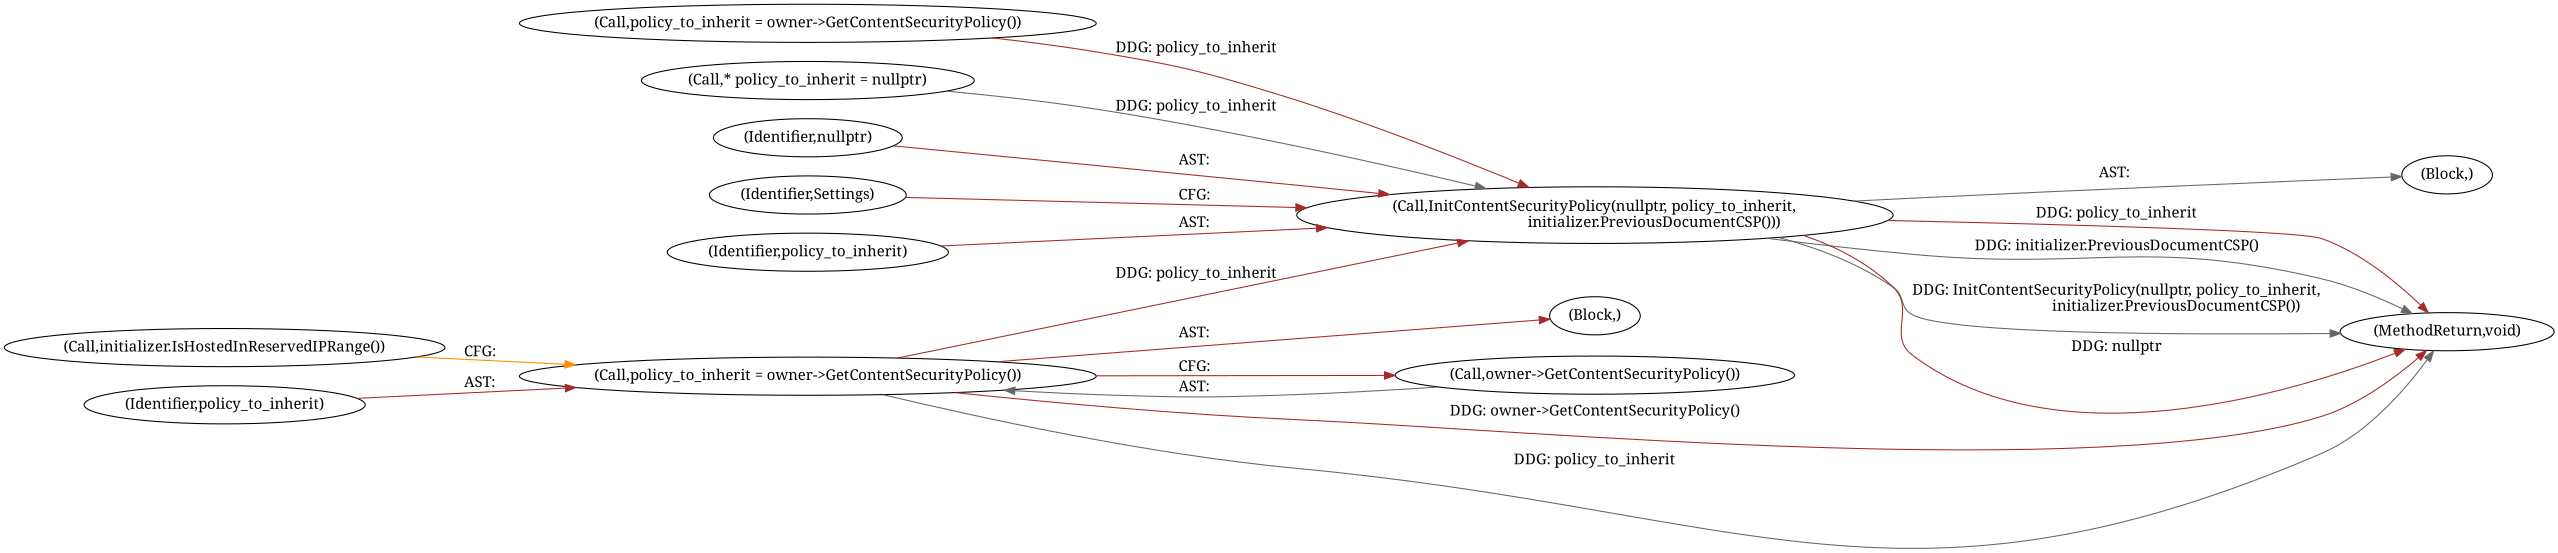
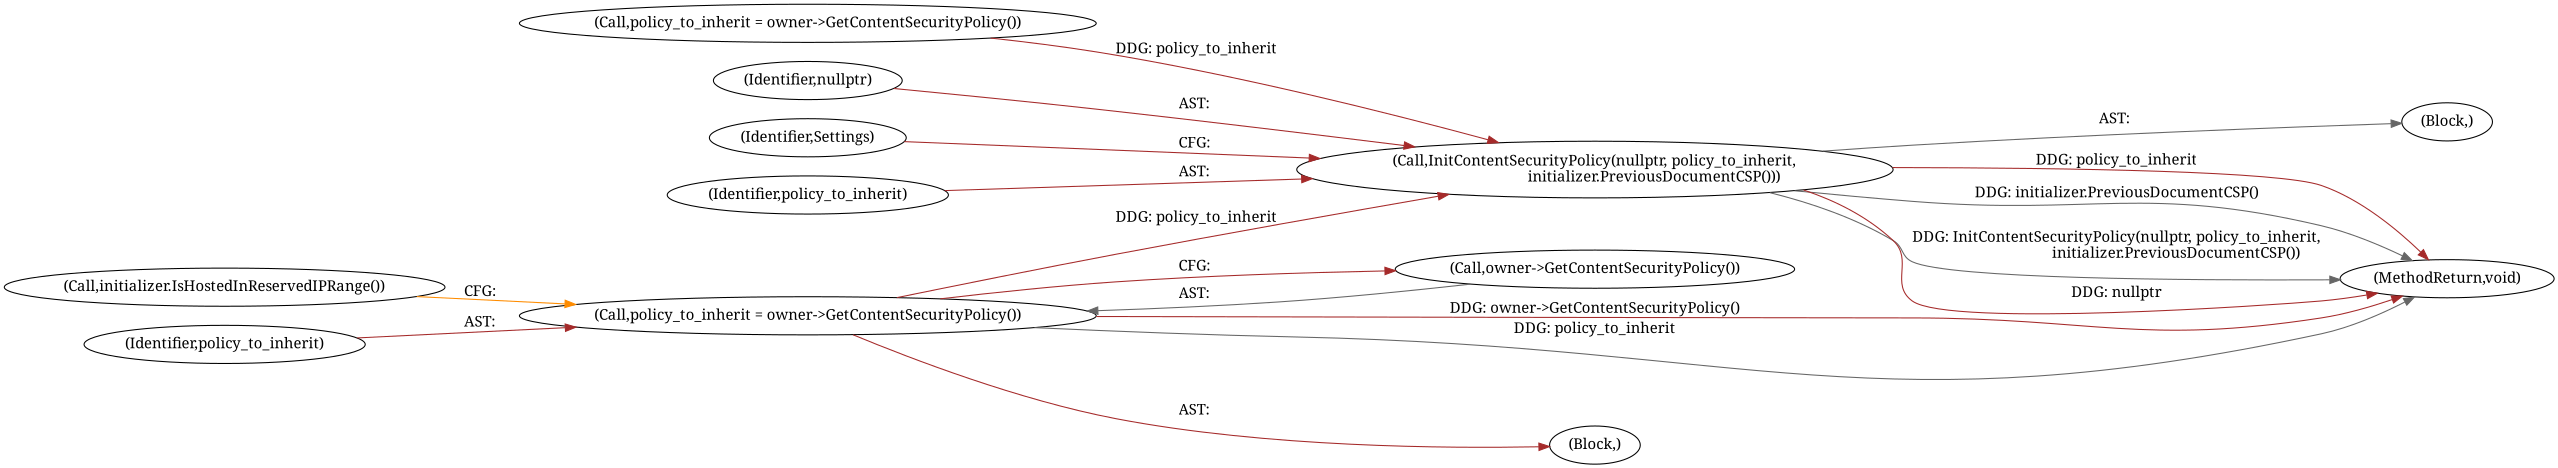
node "(Call,* policy_to_inherit = nullptr)": removed
